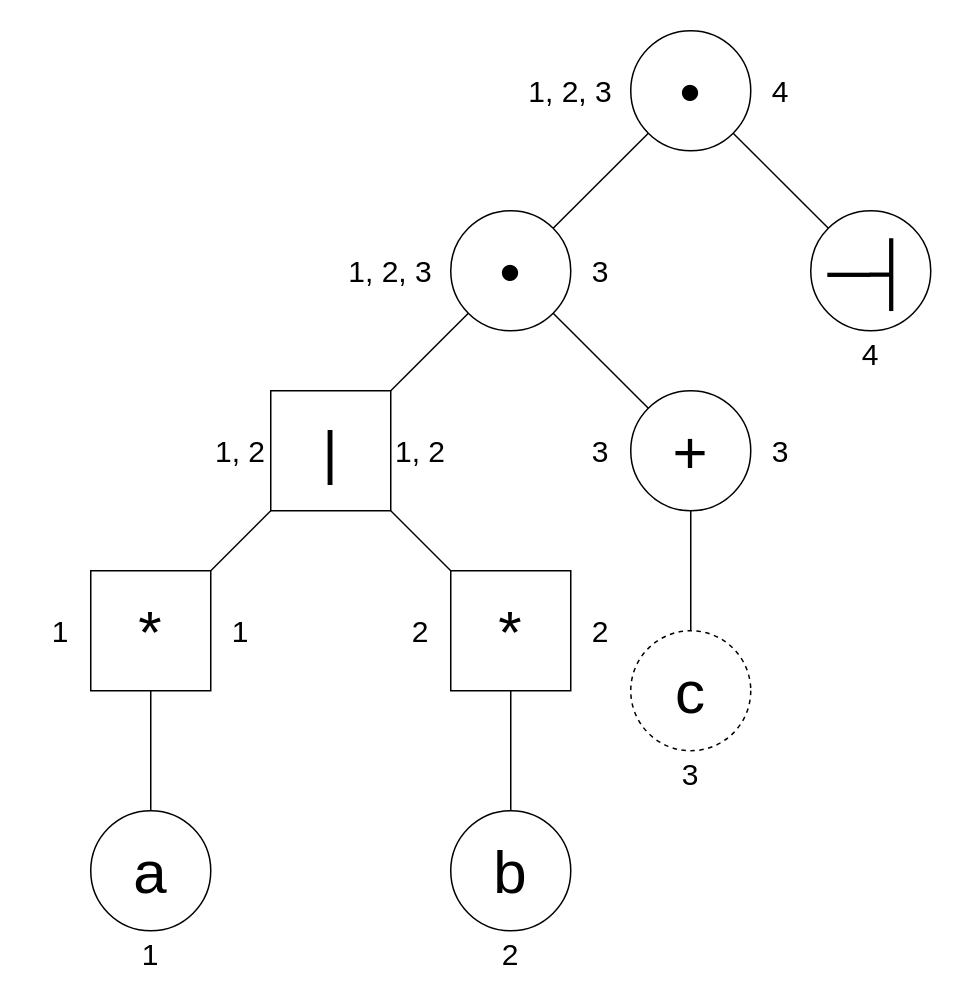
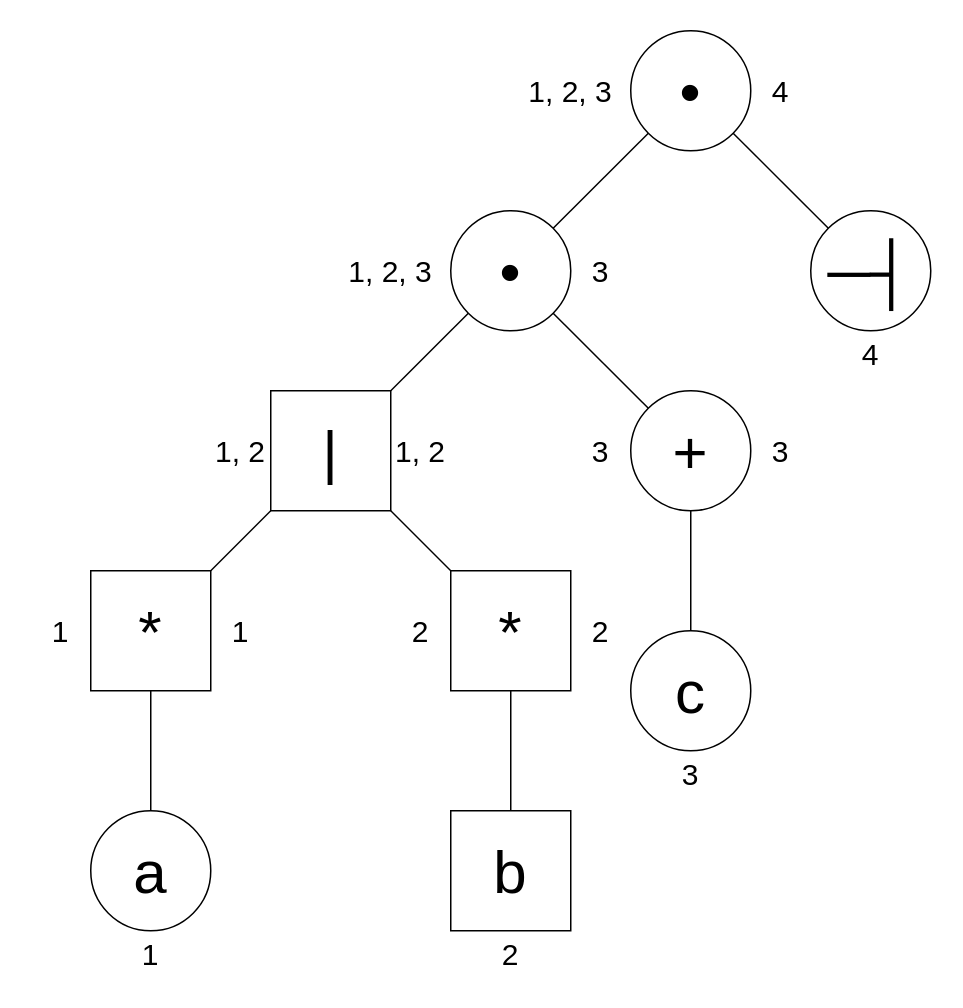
node "c": style dashed -> solid
node "b": shape ellipse -> rectangle
